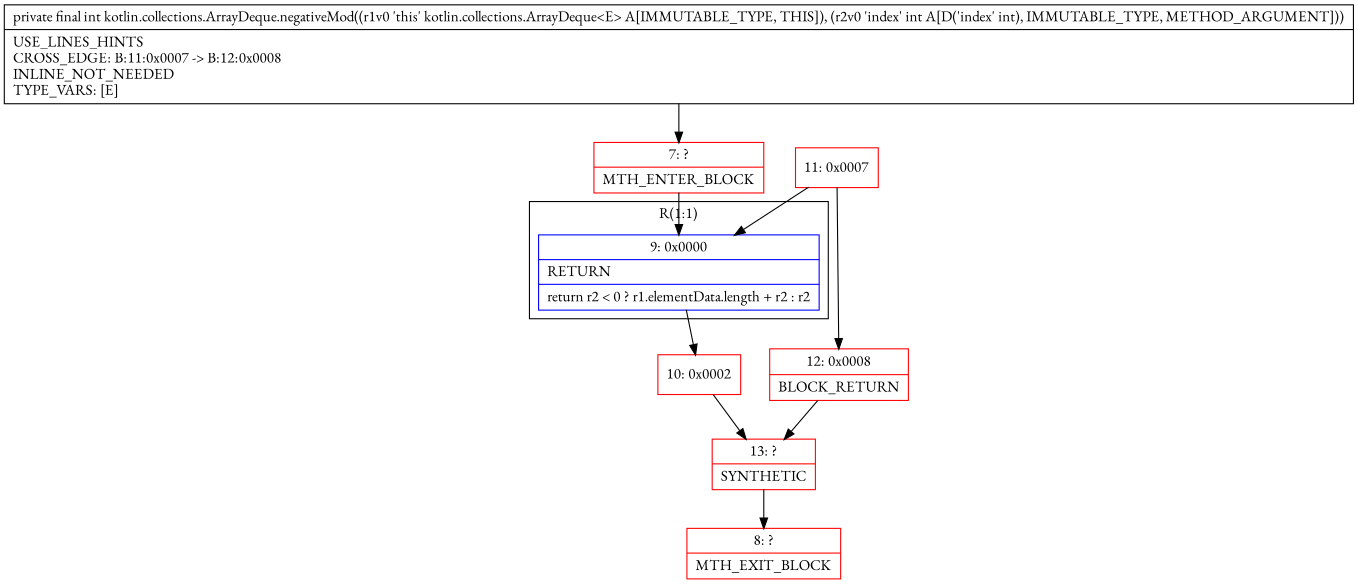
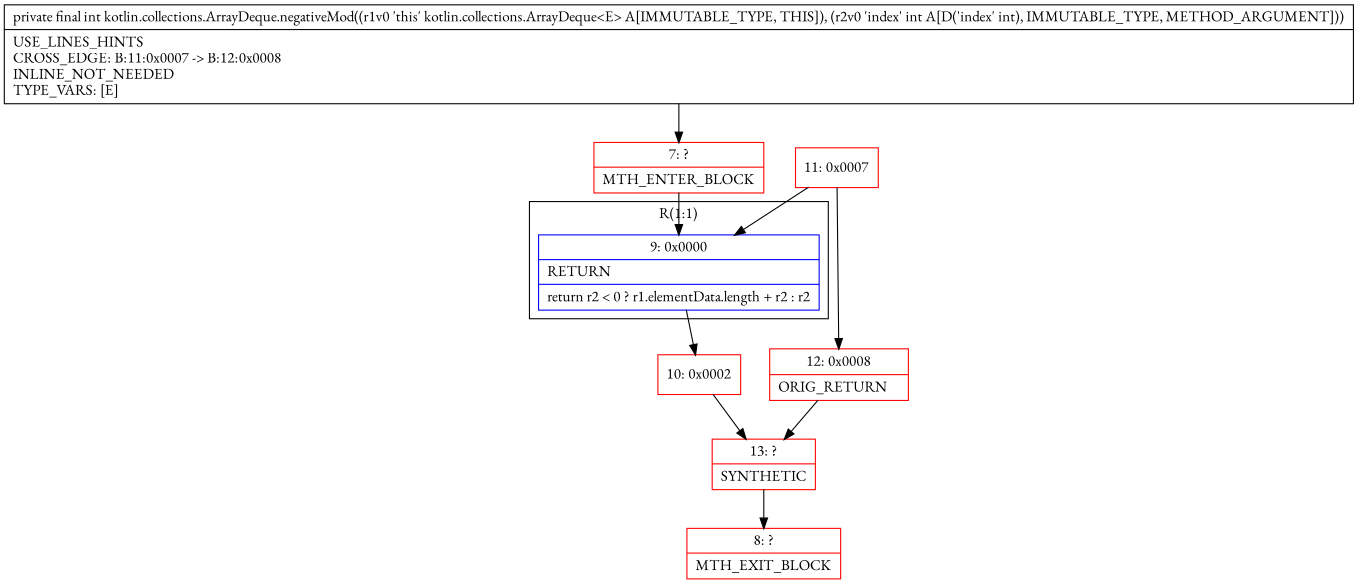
node "12: 0x0008": text "BLOCK_RETURN" -> "ORIG_RETURN"
